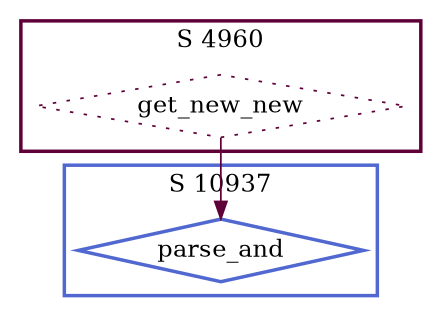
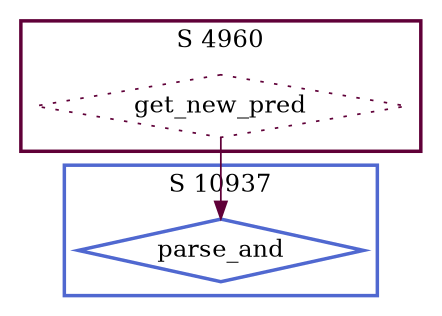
node "get_new_new": label "get_new_new" -> "get_new_pred"
